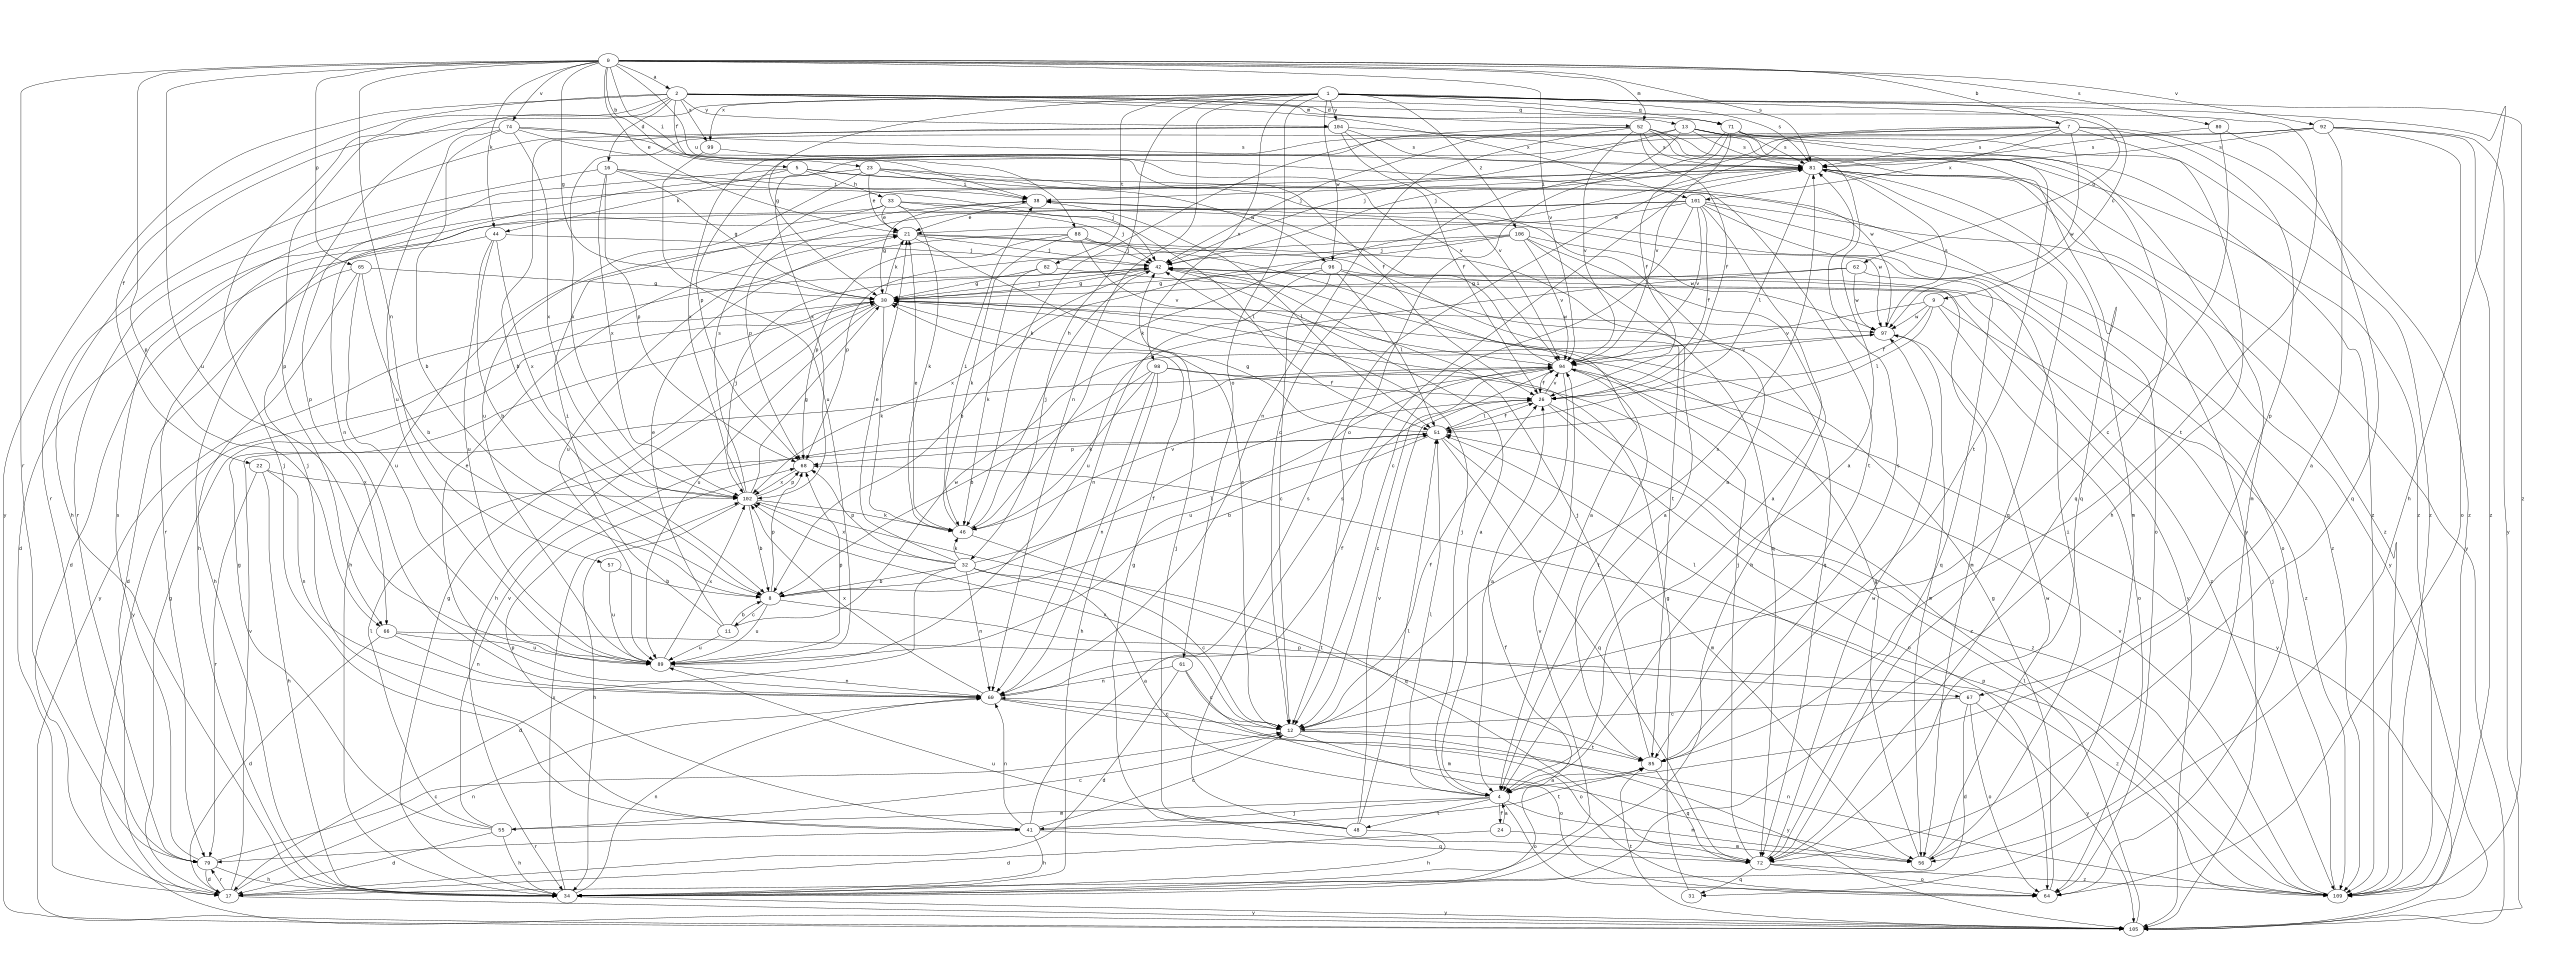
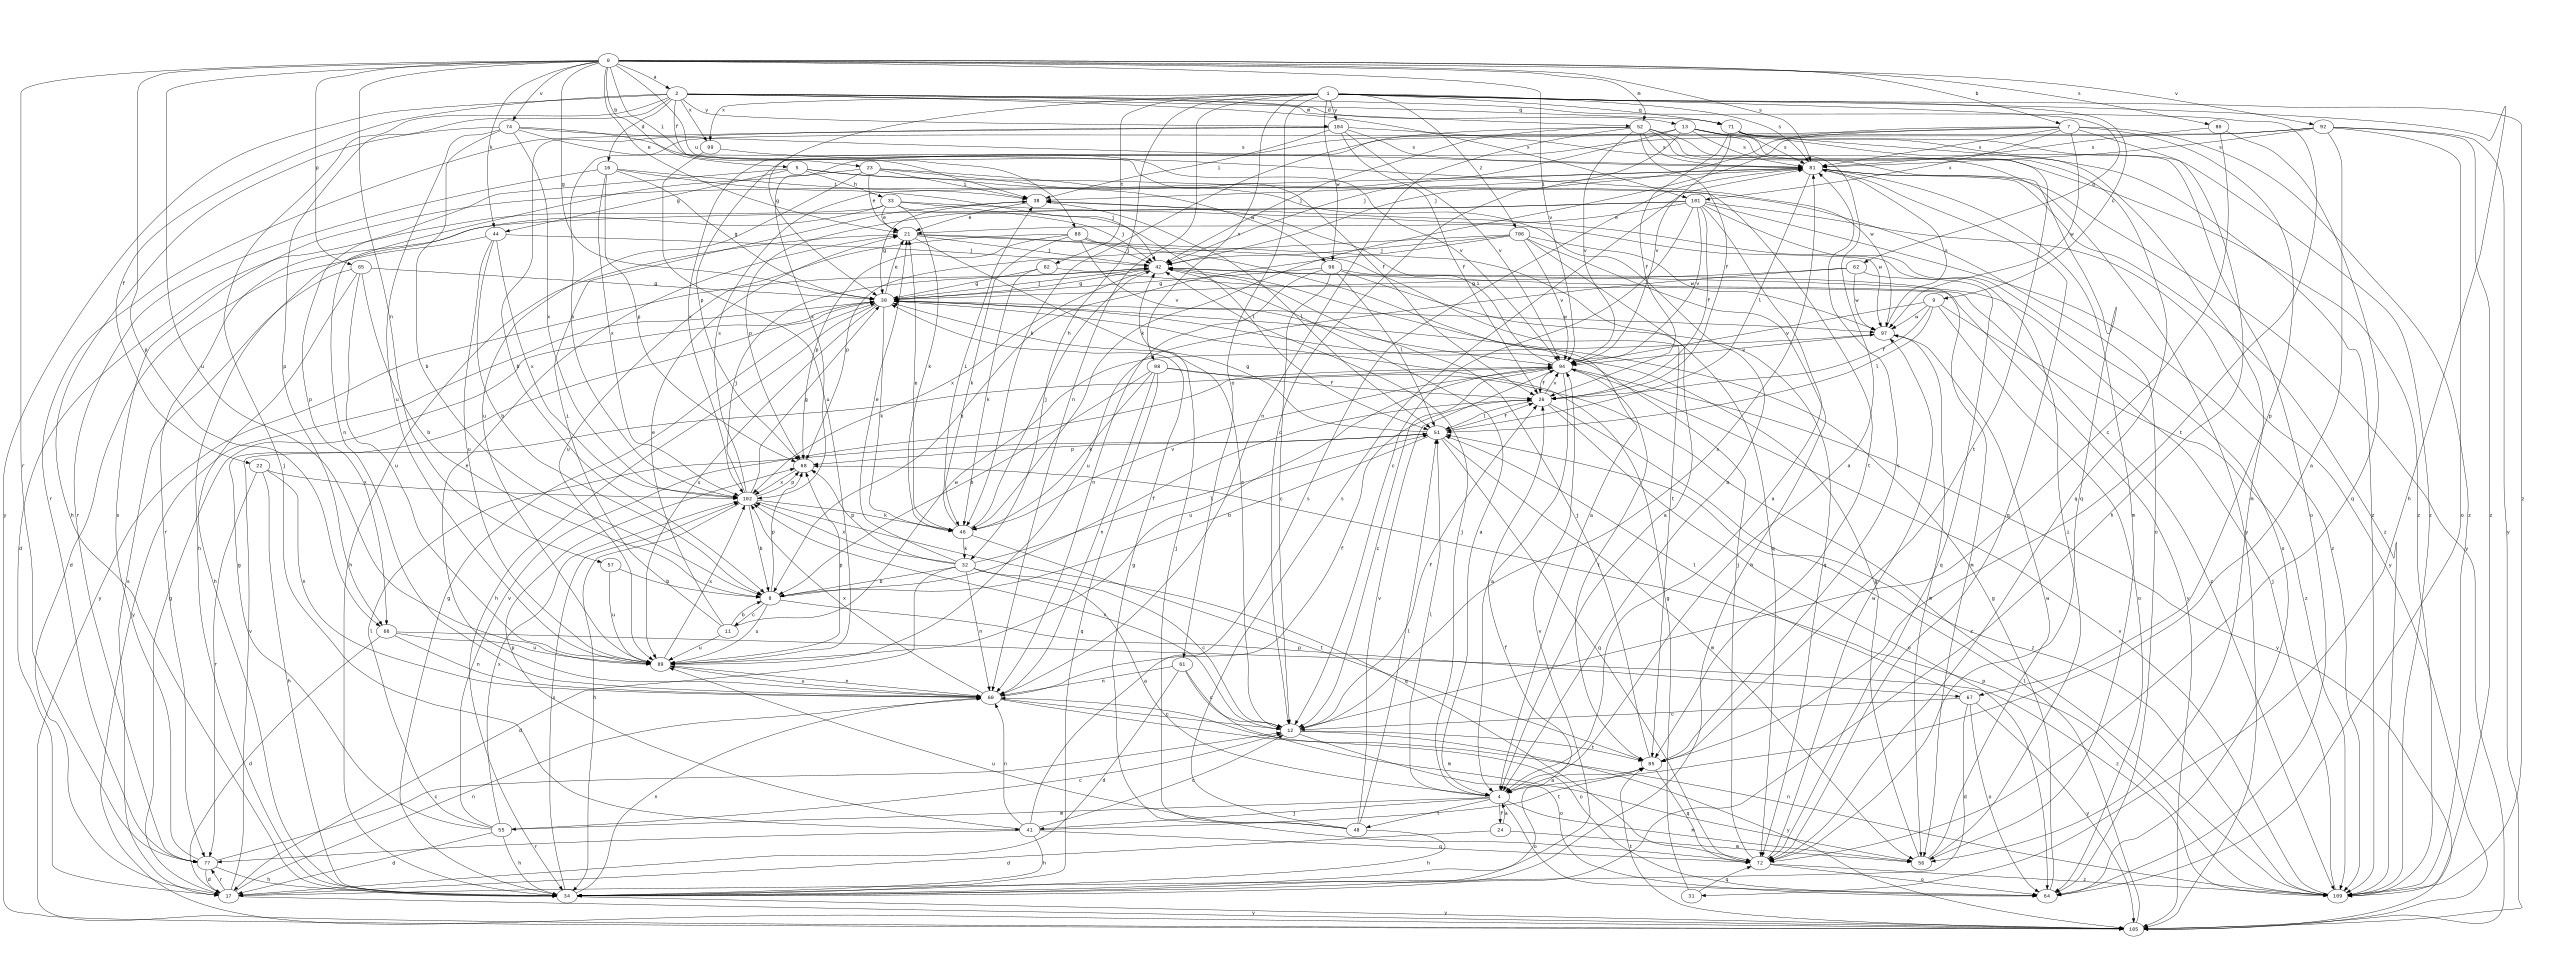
edge "104" -> "38": added, label "i"
edge "5" -> "44": label "k" -> "g"
node "106": label "106" -> "706"
edge "30" -> "21": label "k" -> "e"
edge "1" -> "41": removed, label "j"
edge "71" -> "12": now "71" -> "64"
edge "32" -> "46": reversed
edge "65" -> "17": label "d" -> "s"
edge "55" -> "102": added, label "x"
edge "98" -> "34": label "h" -> "q"
edge "60" -> "89": added, label "u"
node "79": label "79" -> "77"
edge "72" -> "31": reversed
